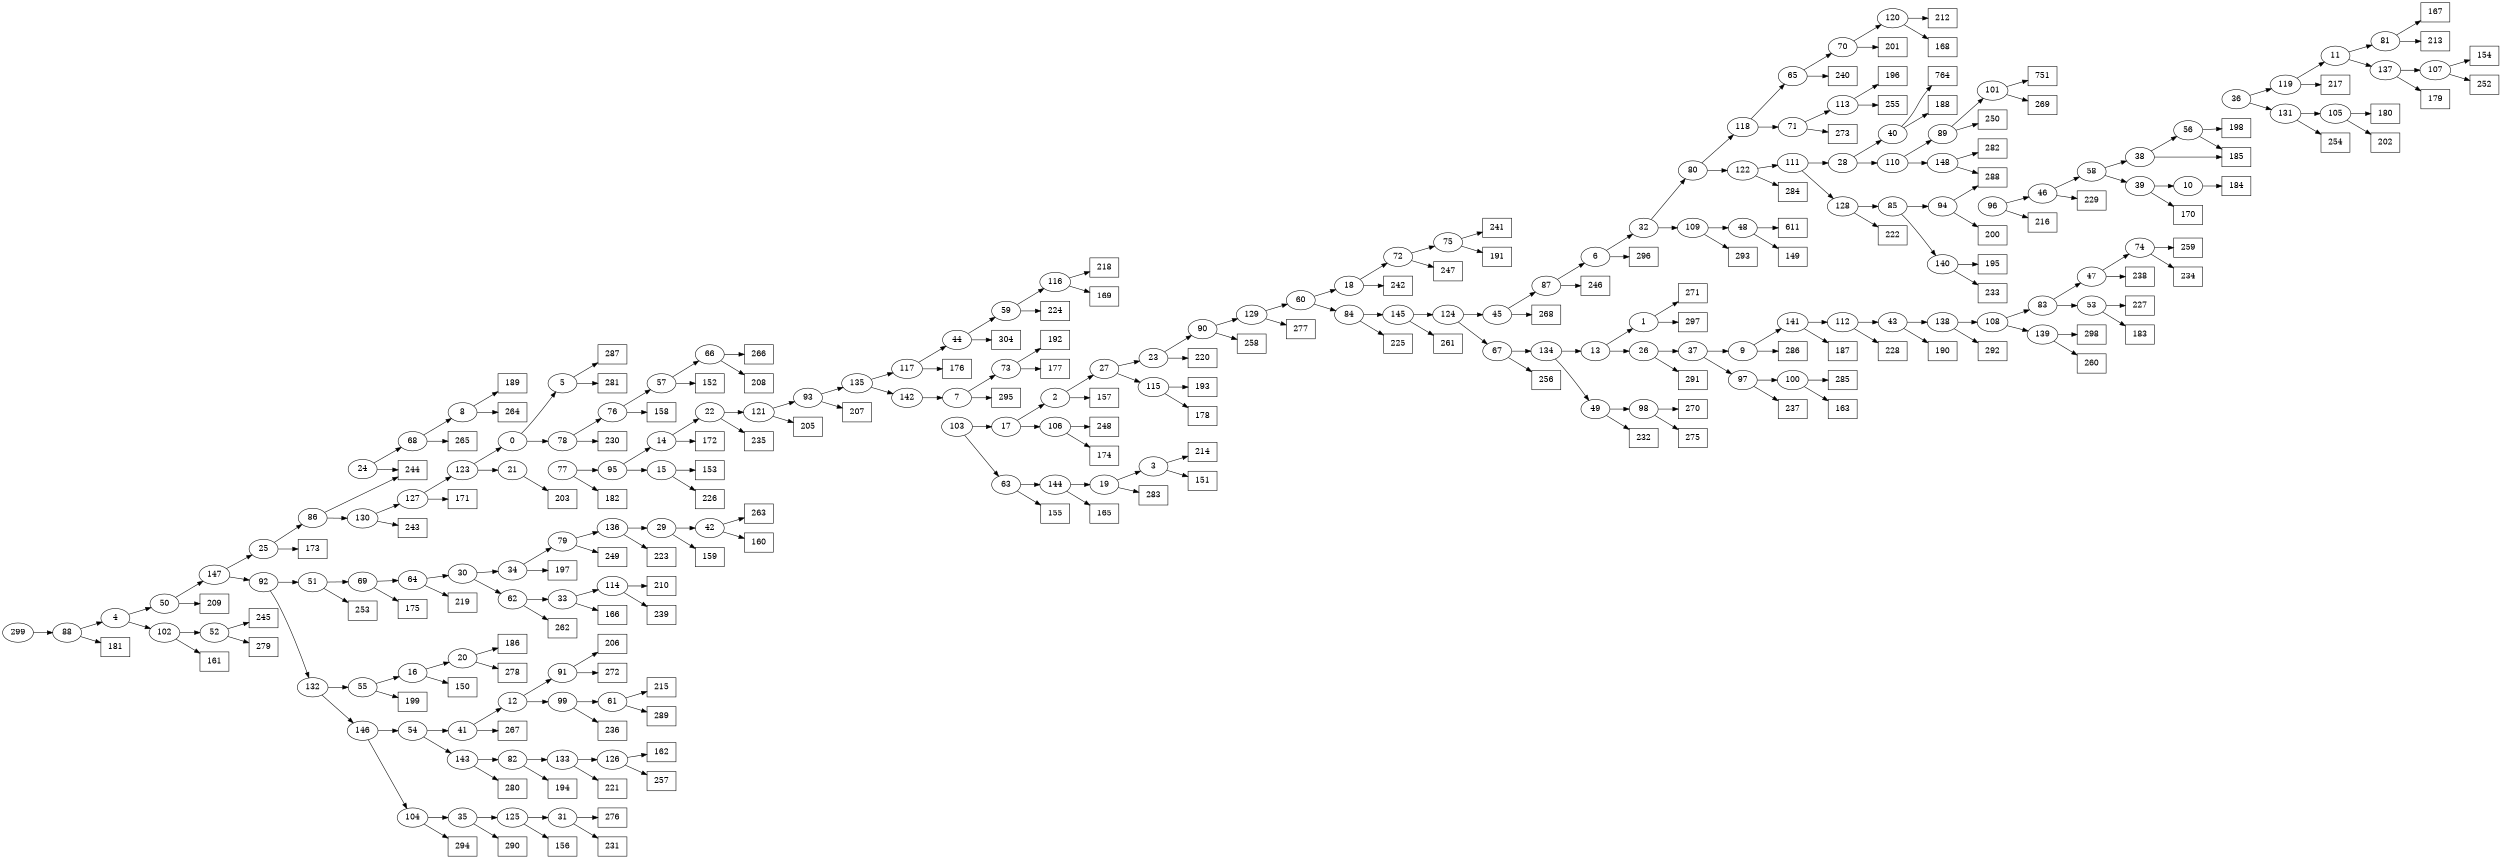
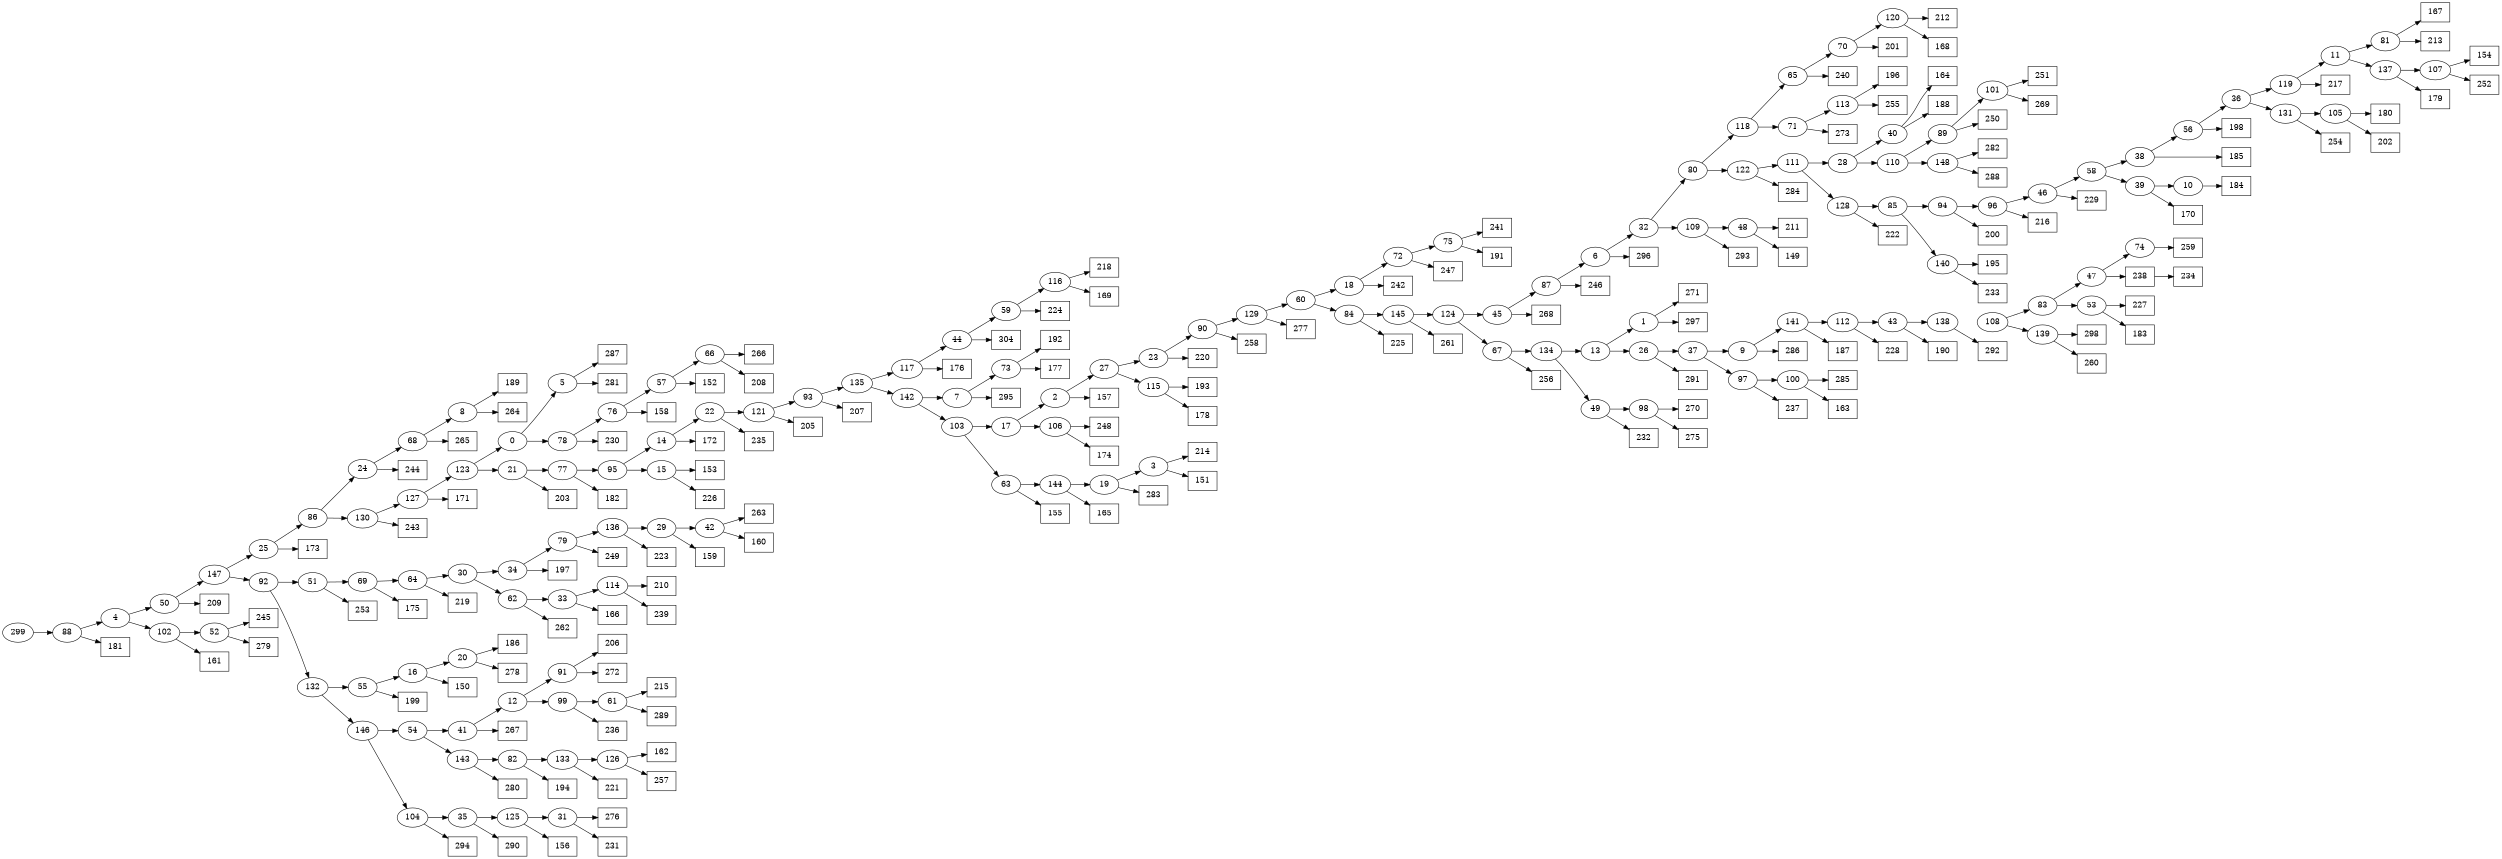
node "764": label "764" -> "164"
node "751": label "751" -> "251"
edge "56" -> "185": now "56" -> "36"
edge "94" -> "288": now "94" -> "96"
node "611": label "611" -> "211"
edge "74" -> "234": now "238" -> "234"
edge "138" -> "108": removed
edge "142" -> "103": added
edge "21" -> "77": added
edge "86" -> "244": now "86" -> "24"
